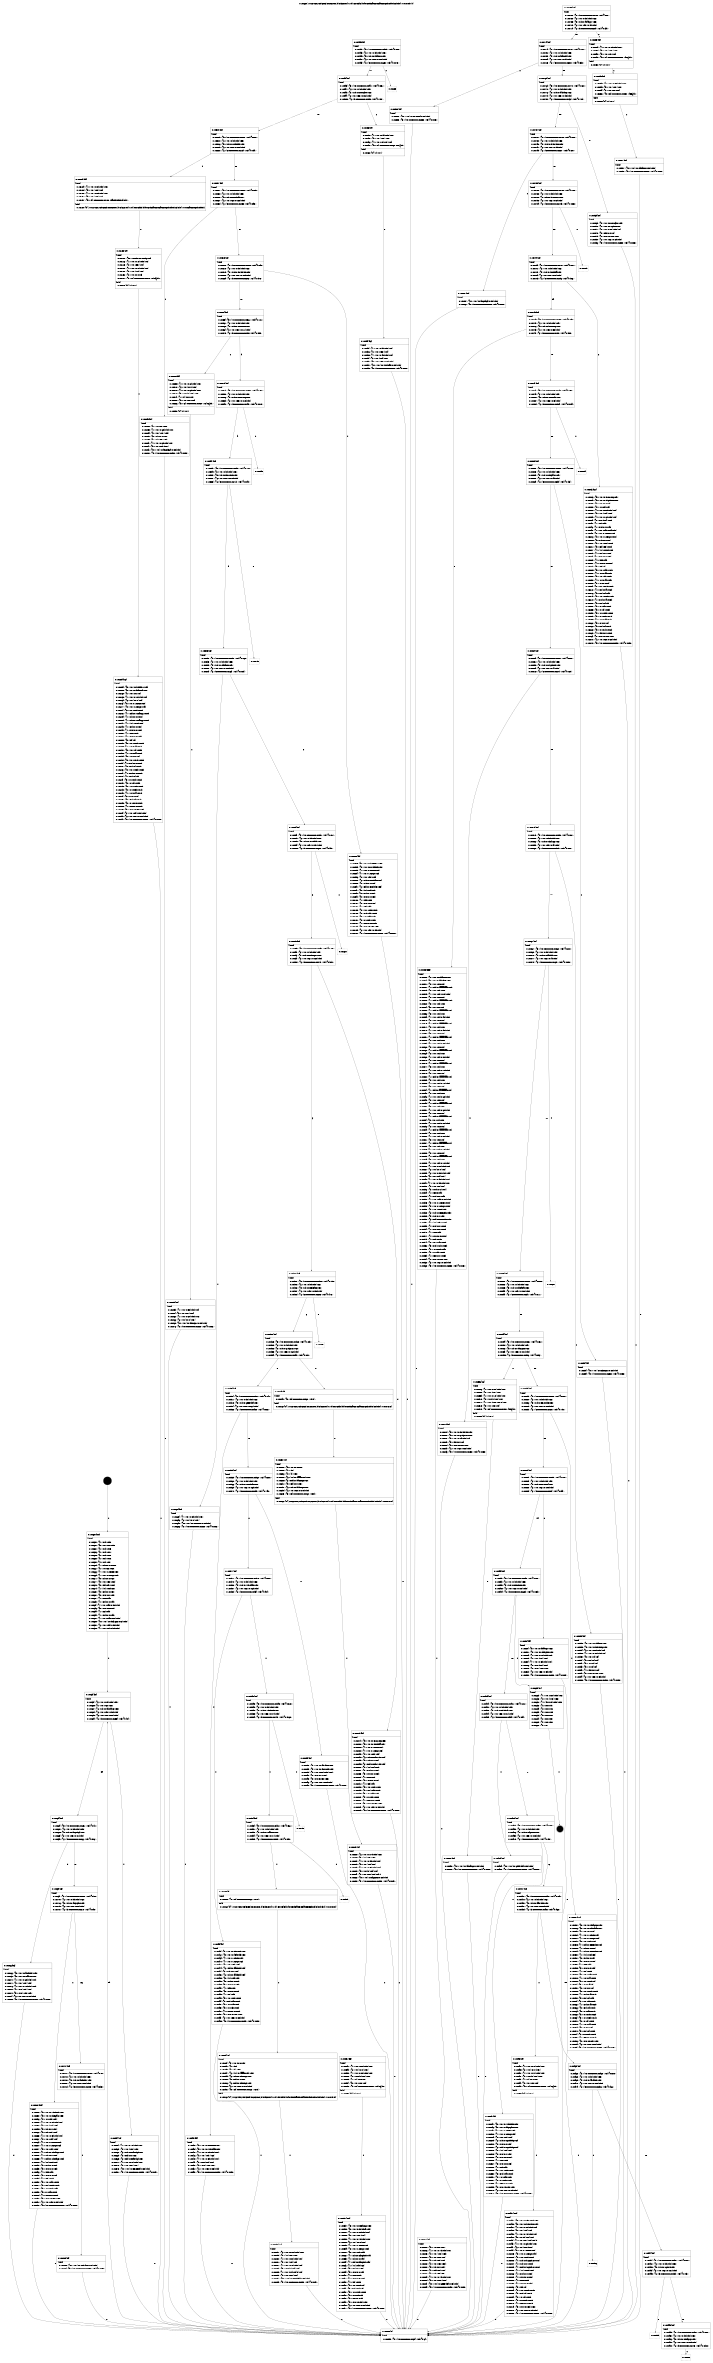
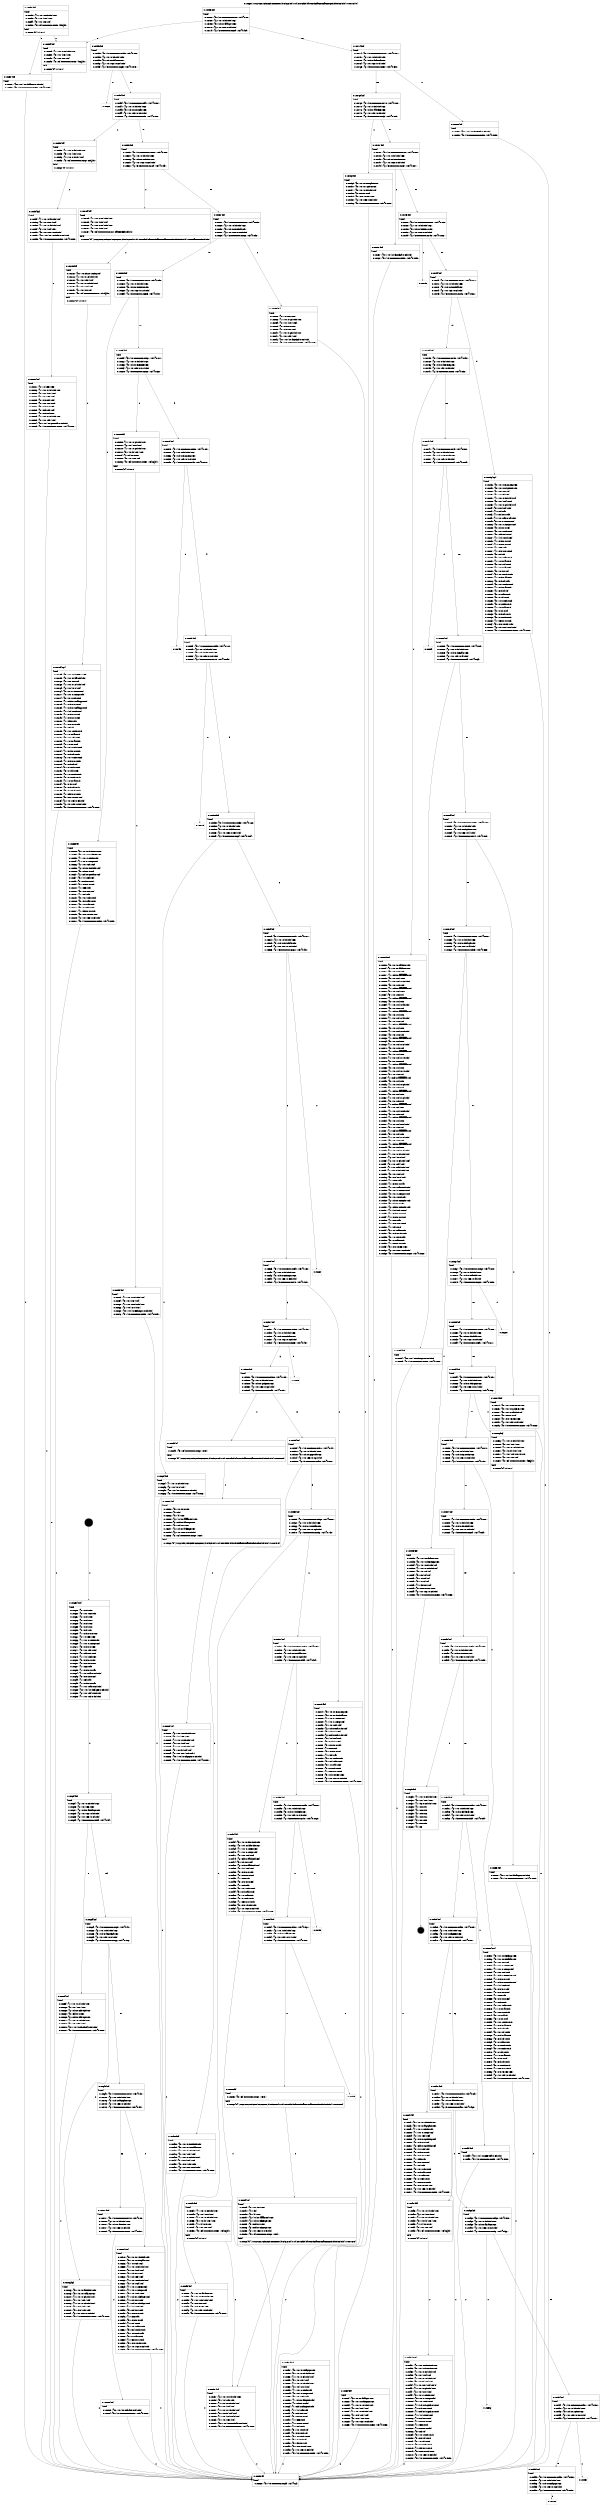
edge "0x402589 [15]" -> "0x402598 [15]": reversed
edge "0x401dbf [36]" -> "0x402838 [5]": now "0x401dbf [36]" -> "0x402114 [42]"
edge "0x4018d7 [28]" -> "0x40250f [39]": removed, label "2"
edge "0x402838 [5]" -> "0x4016bf [32]": removed, label "39"
edge "0x401e94 [35]" -> "0x401eb7 [114]": now "0x401e94 [35]" -> "0x4020b7 [44]"
